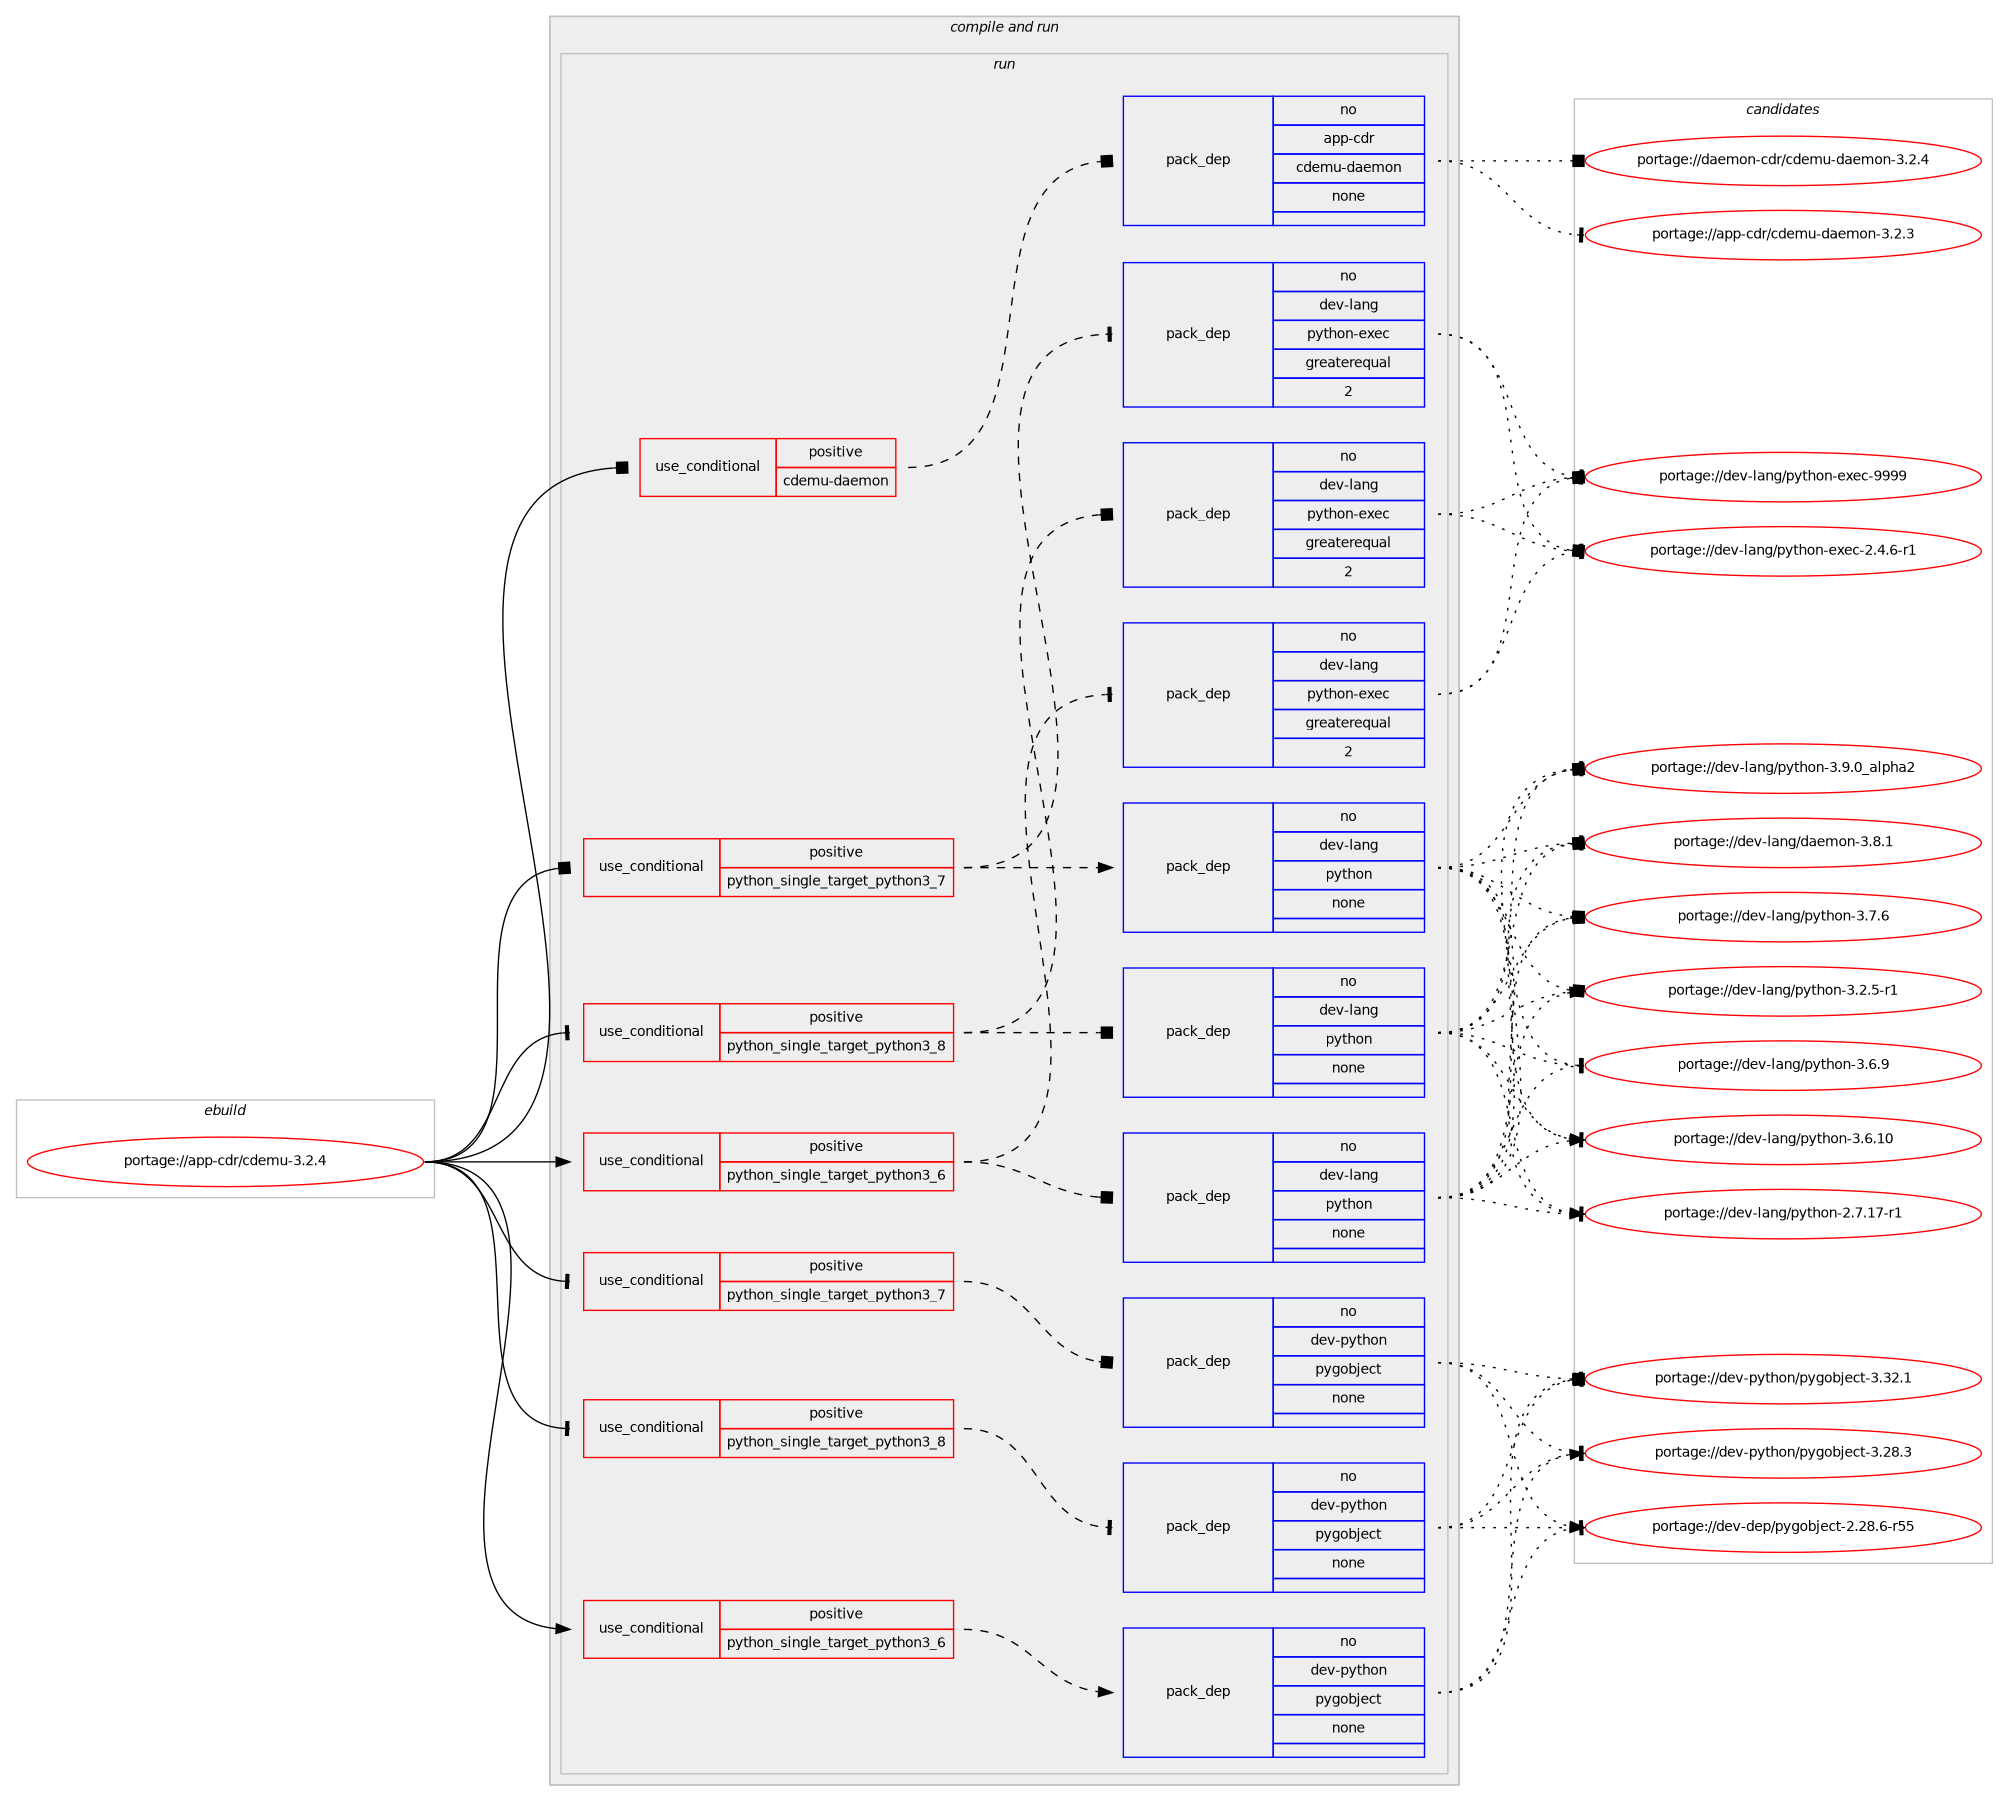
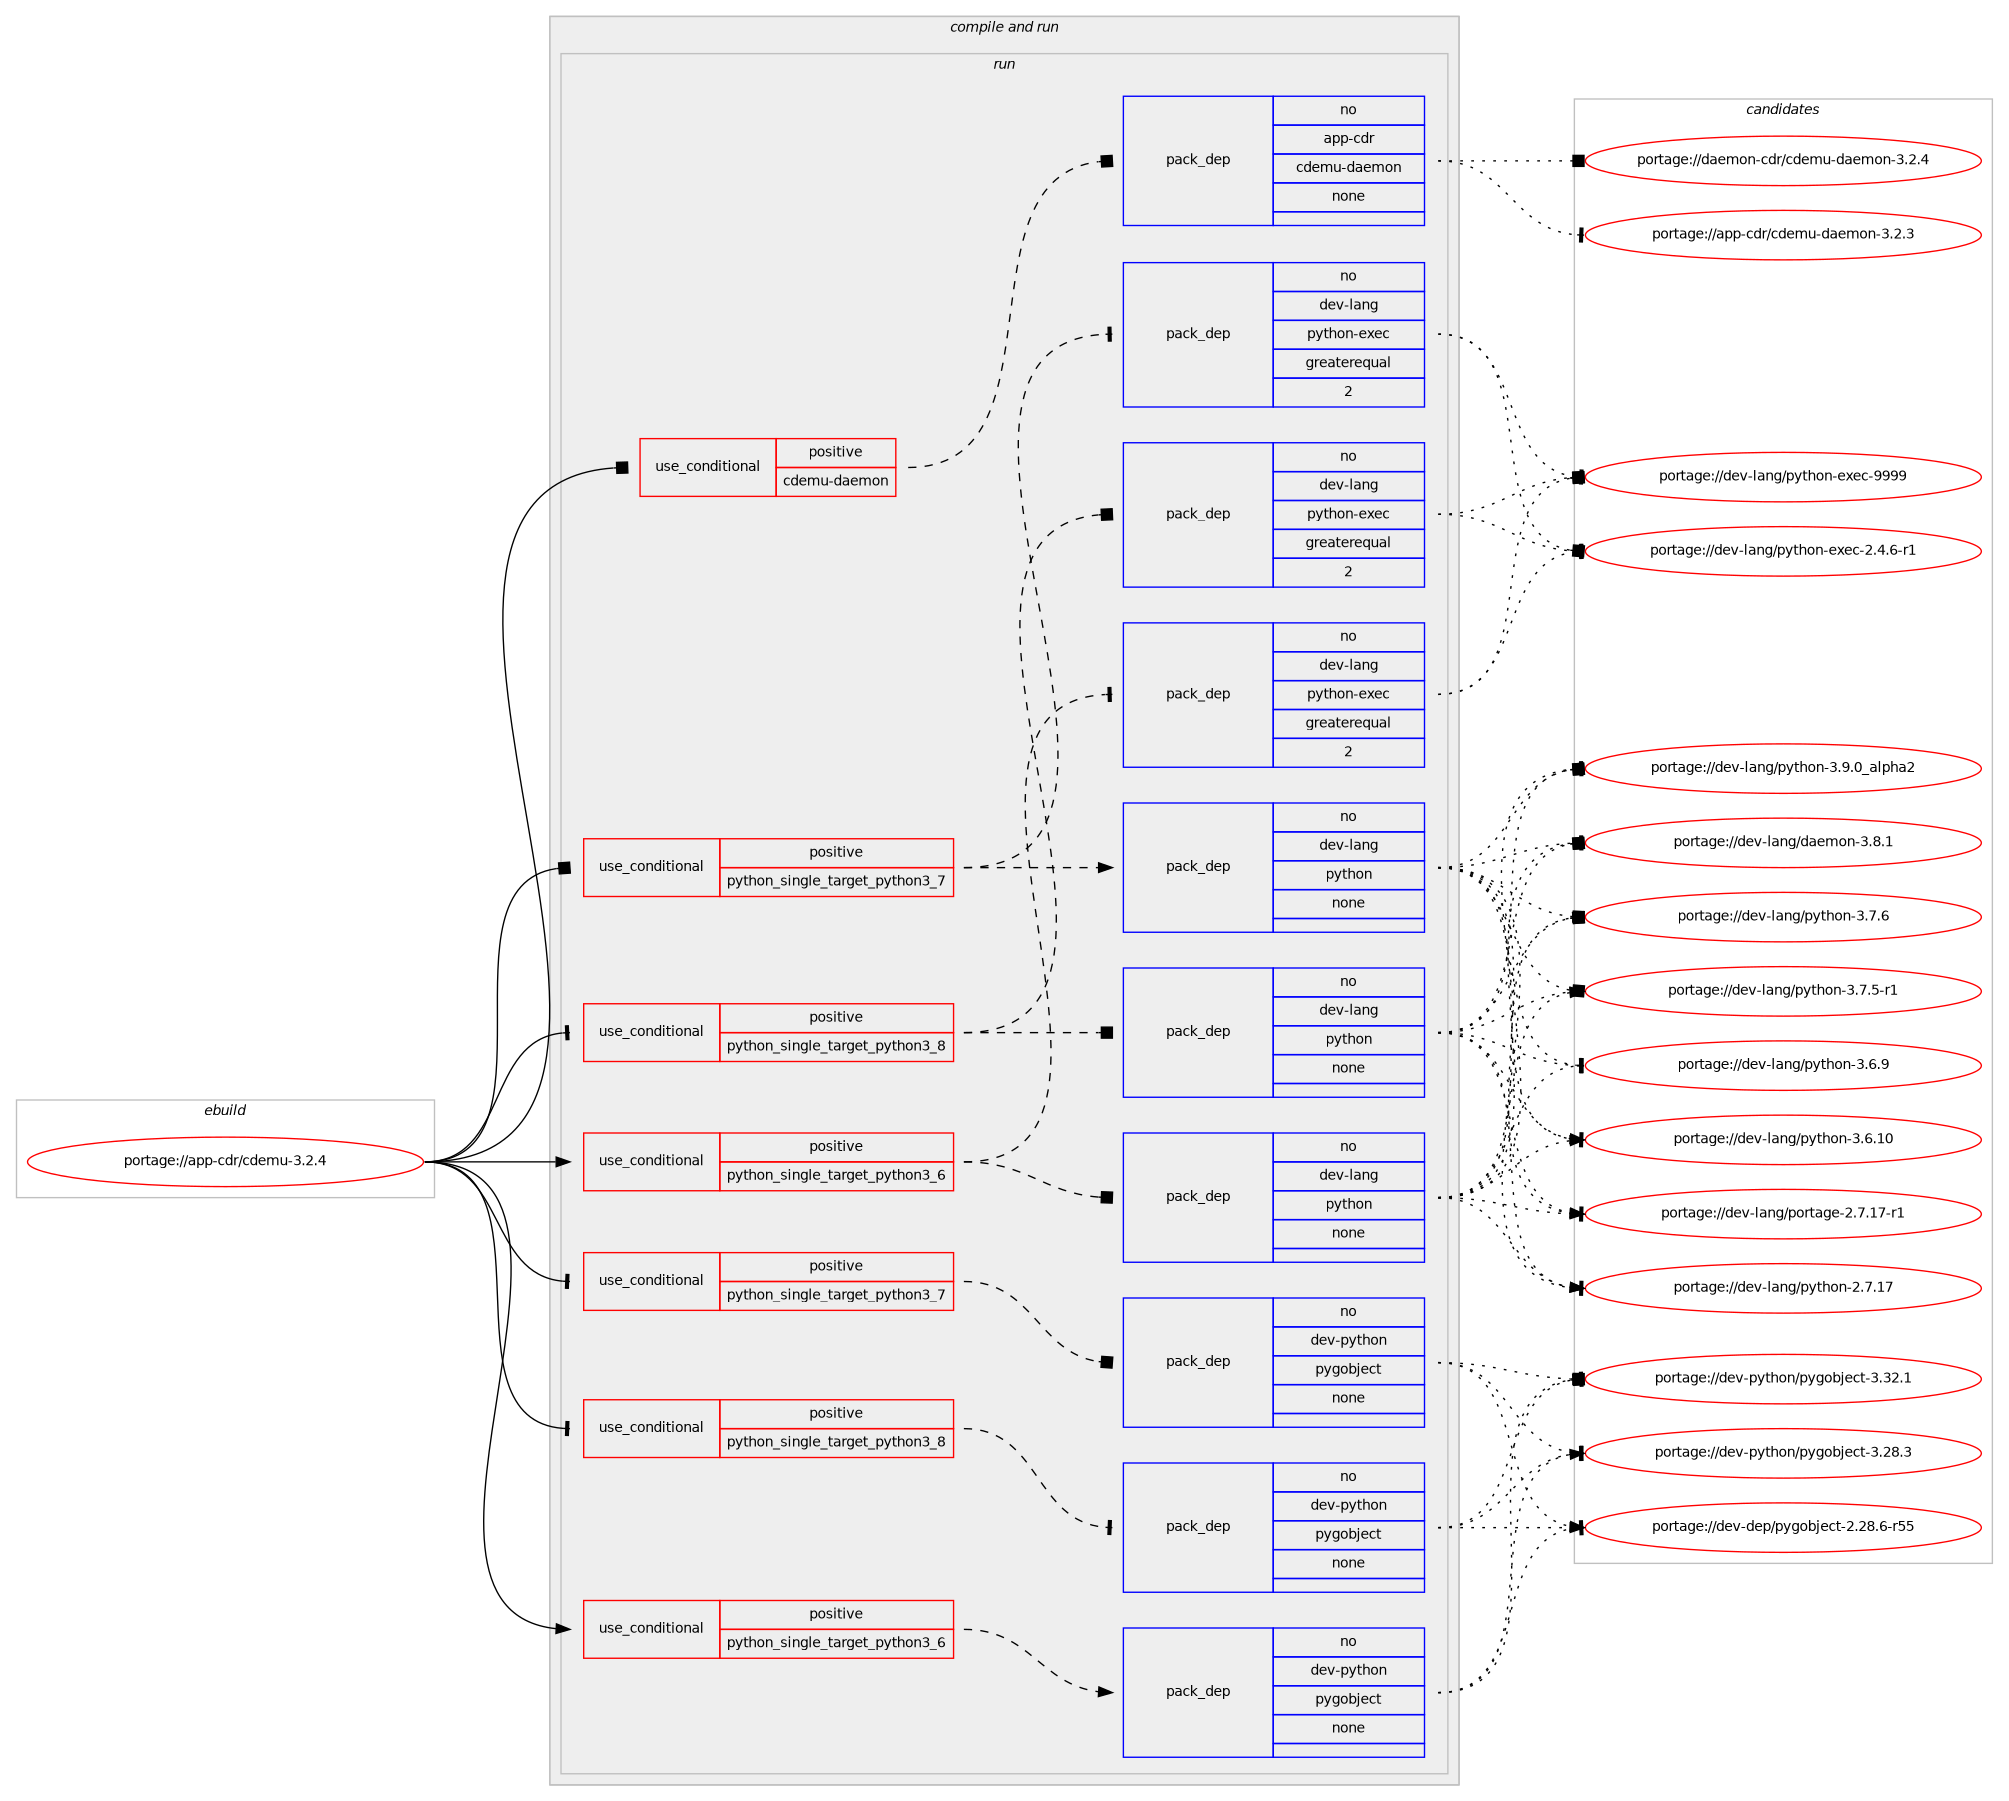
node "portage://dev-lang/python-3.2.5-r1": label "portage://dev-lang/python-3.2.5-r1" -> "portage://dev-lang/python-3.7.5-r1"
node "portage://dev-lang/python-2.7.17-r1": label "portage://dev-lang/python-2.7.17-r1" -> "portage://dev-lang/portage-2.7.17-r1"
node "portage://dev-lang/python-2.7.17": added
